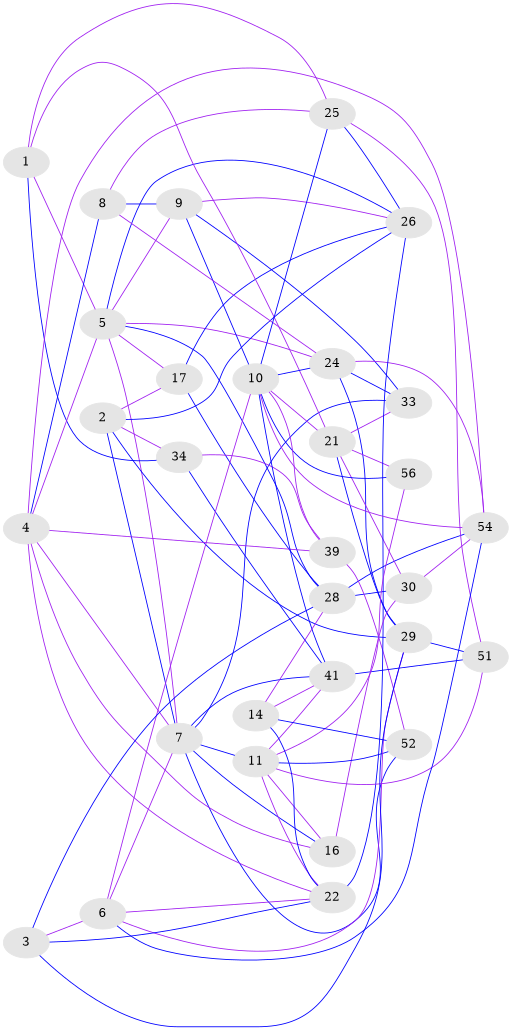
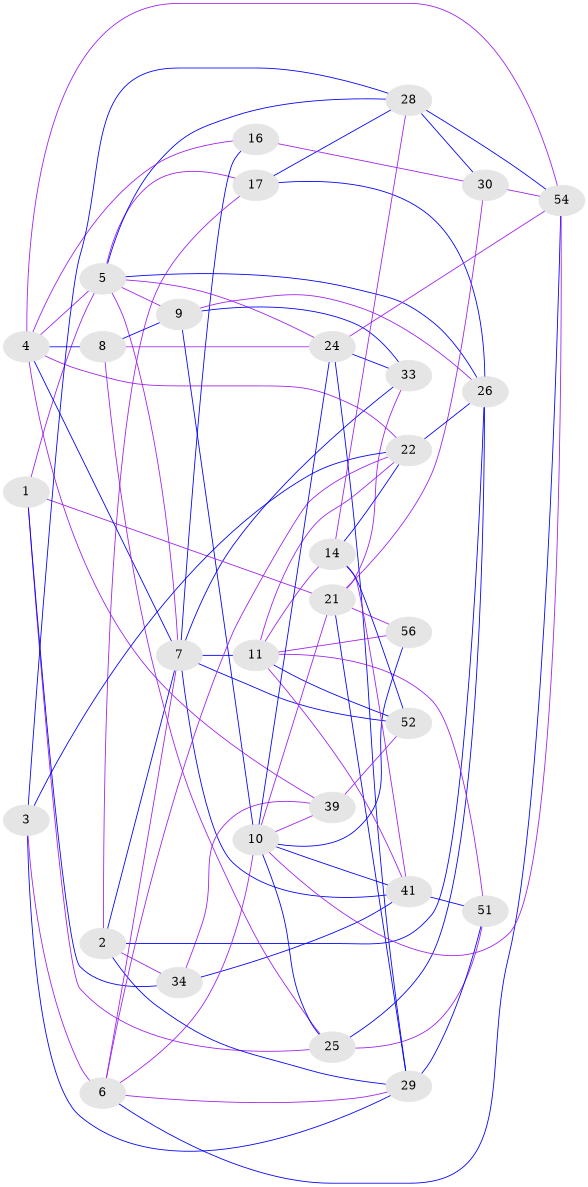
edge "4" -- "7": color purple -> blue
edge "11" -- "16": now "11" -- "14"
